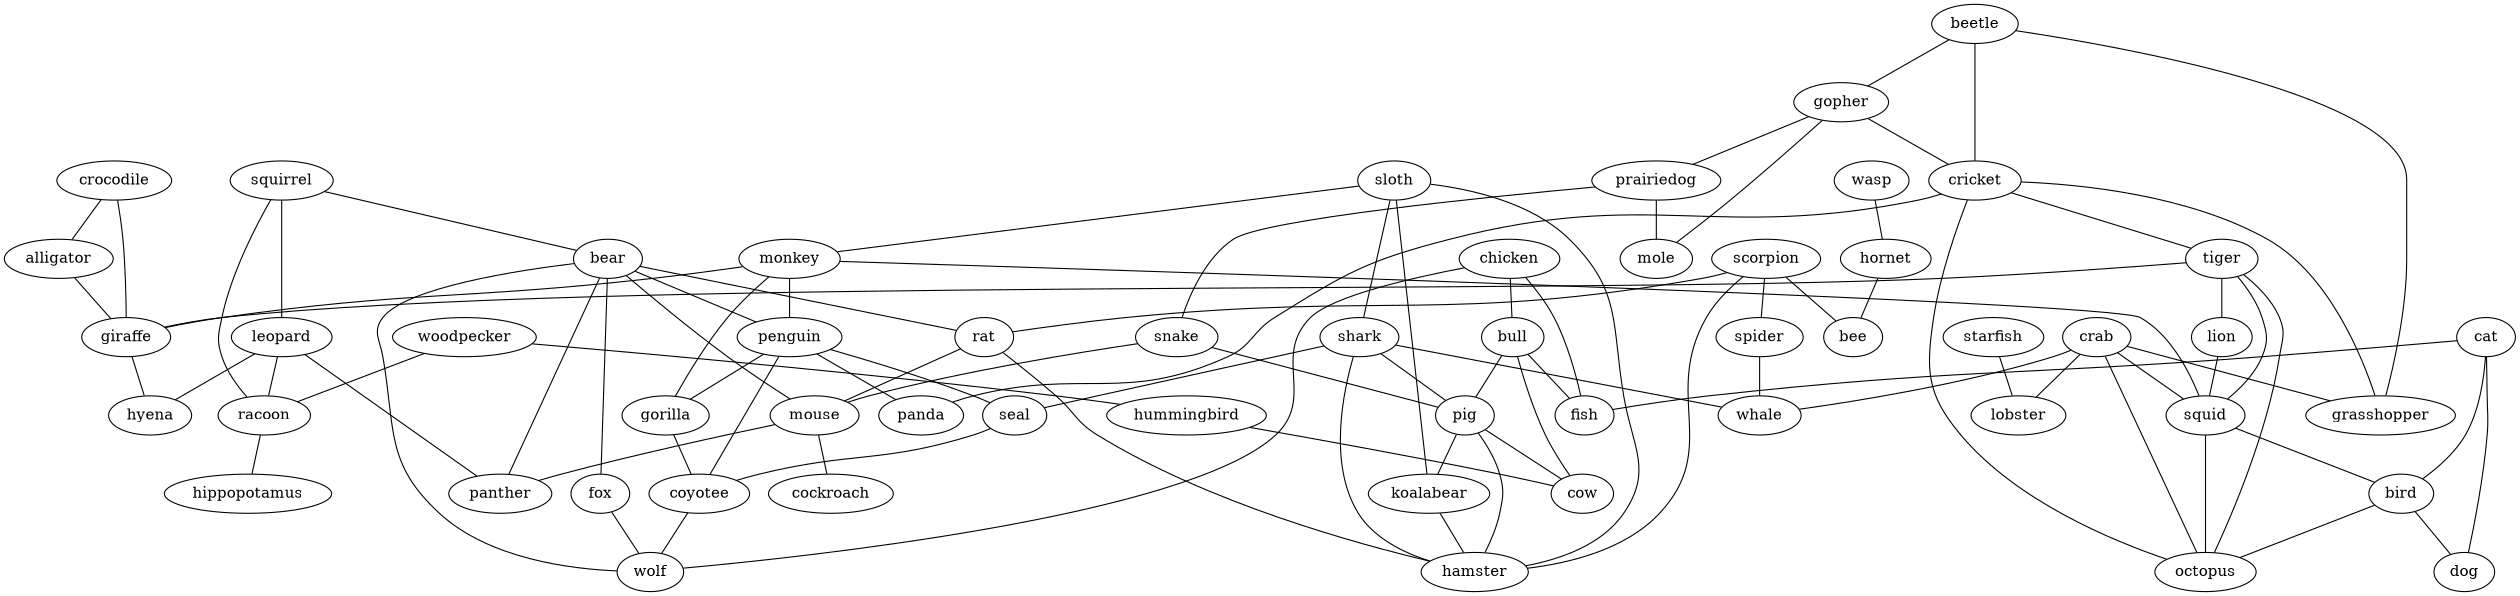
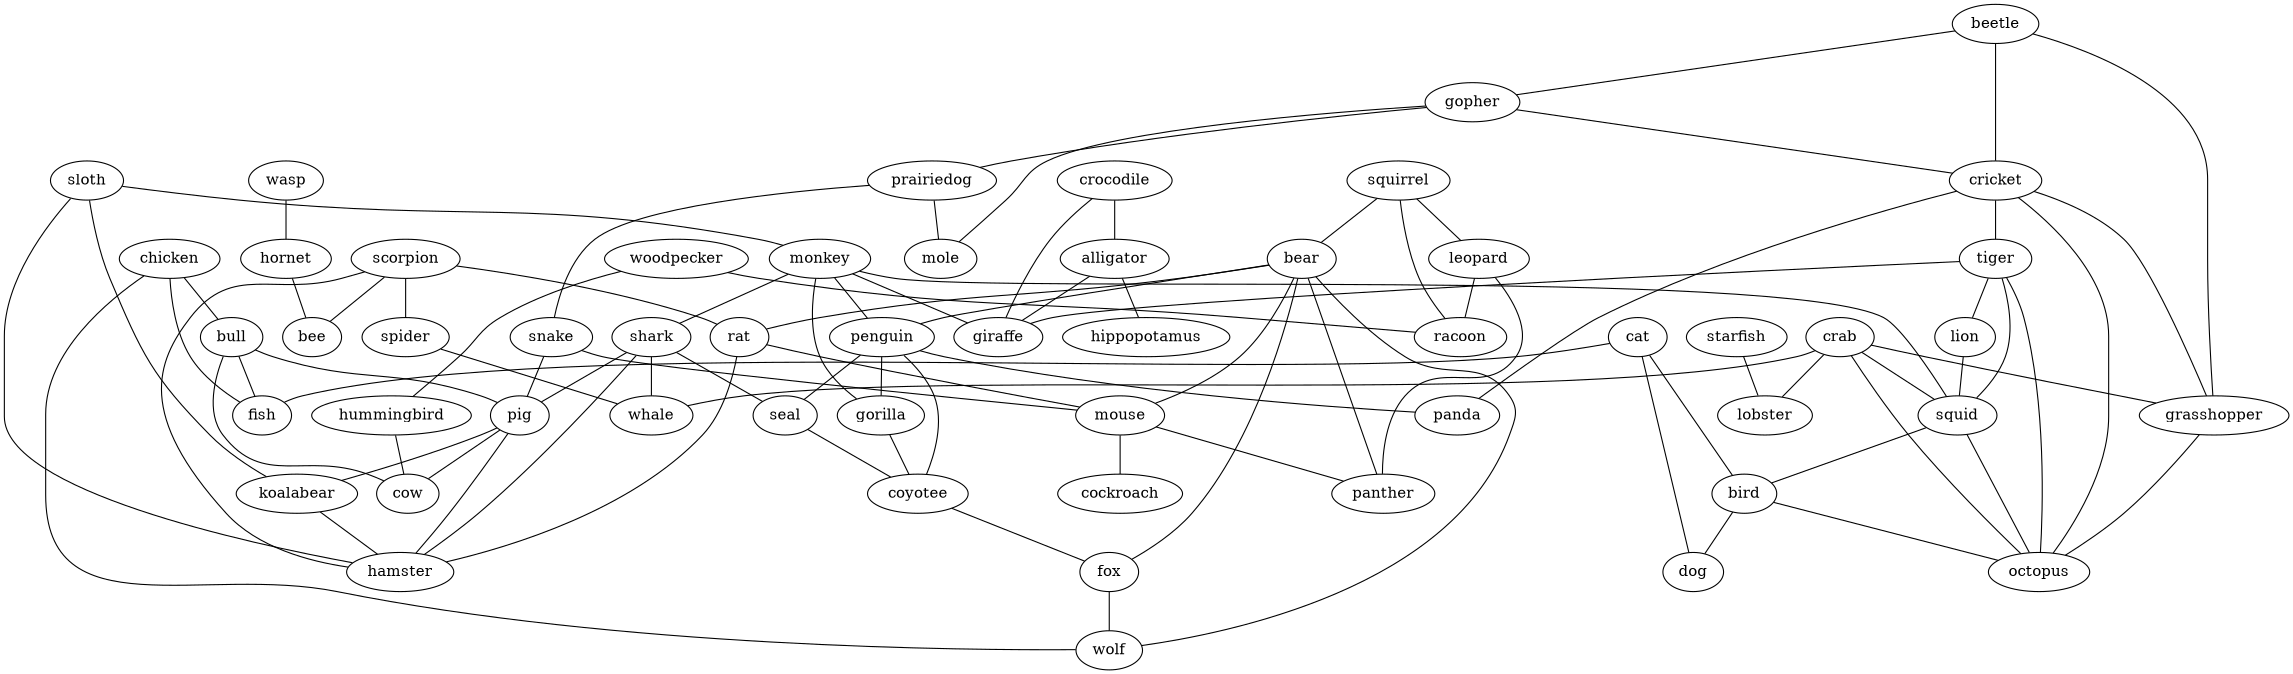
edge "sloth" -- "shark": now "monkey" -- "shark"
node "hyena": removed
edge "racoon" -- "hippopotamus": now "alligator" -- "hippopotamus"
edge "grasshopper" -- "octopus": added
edge "coyotee" -- "wolf": now "coyotee" -- "fox"
